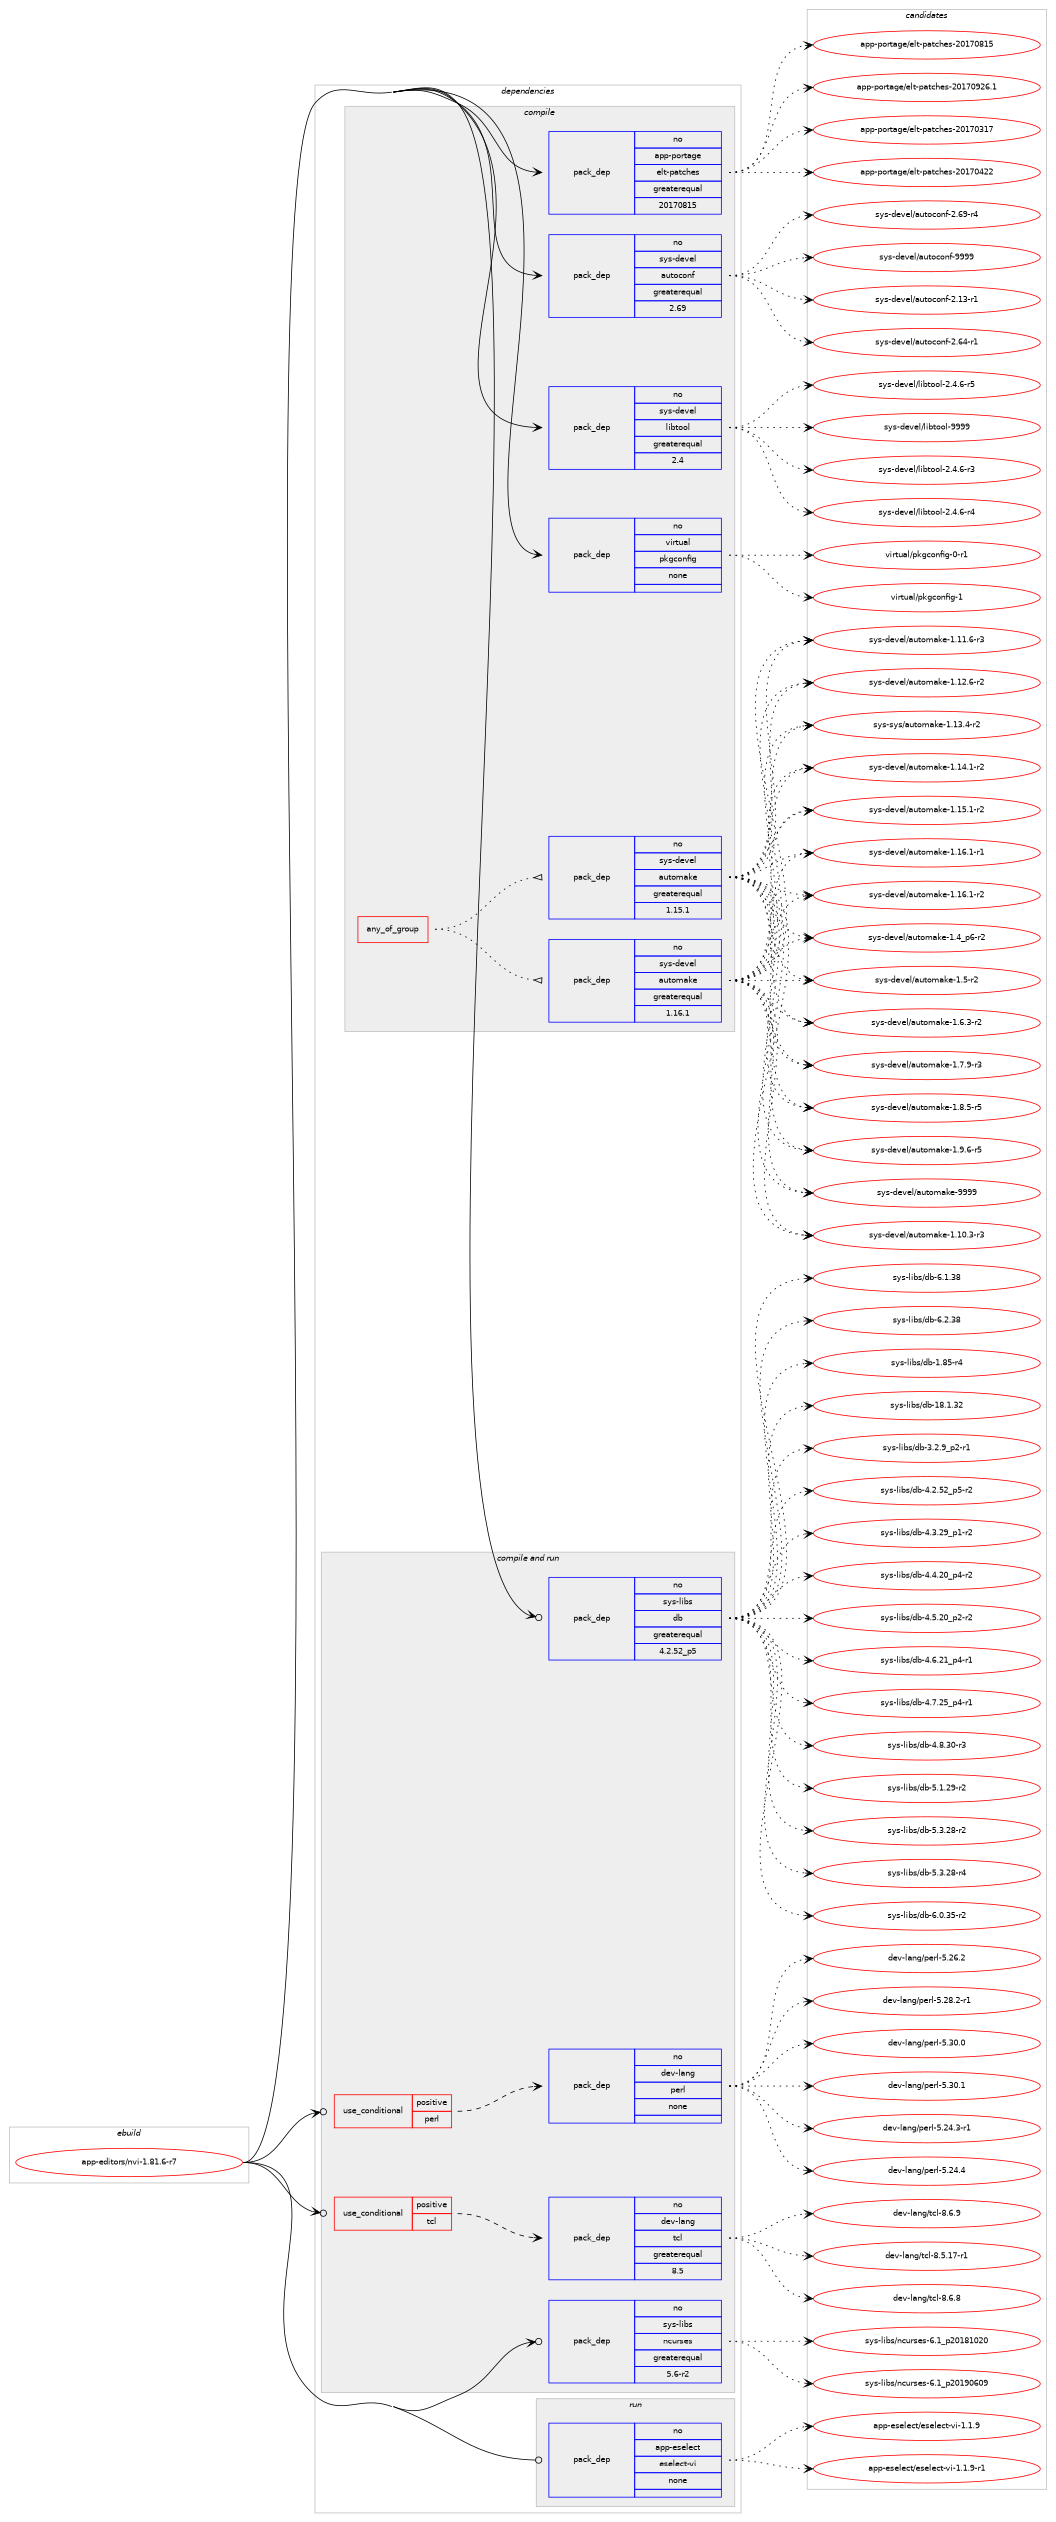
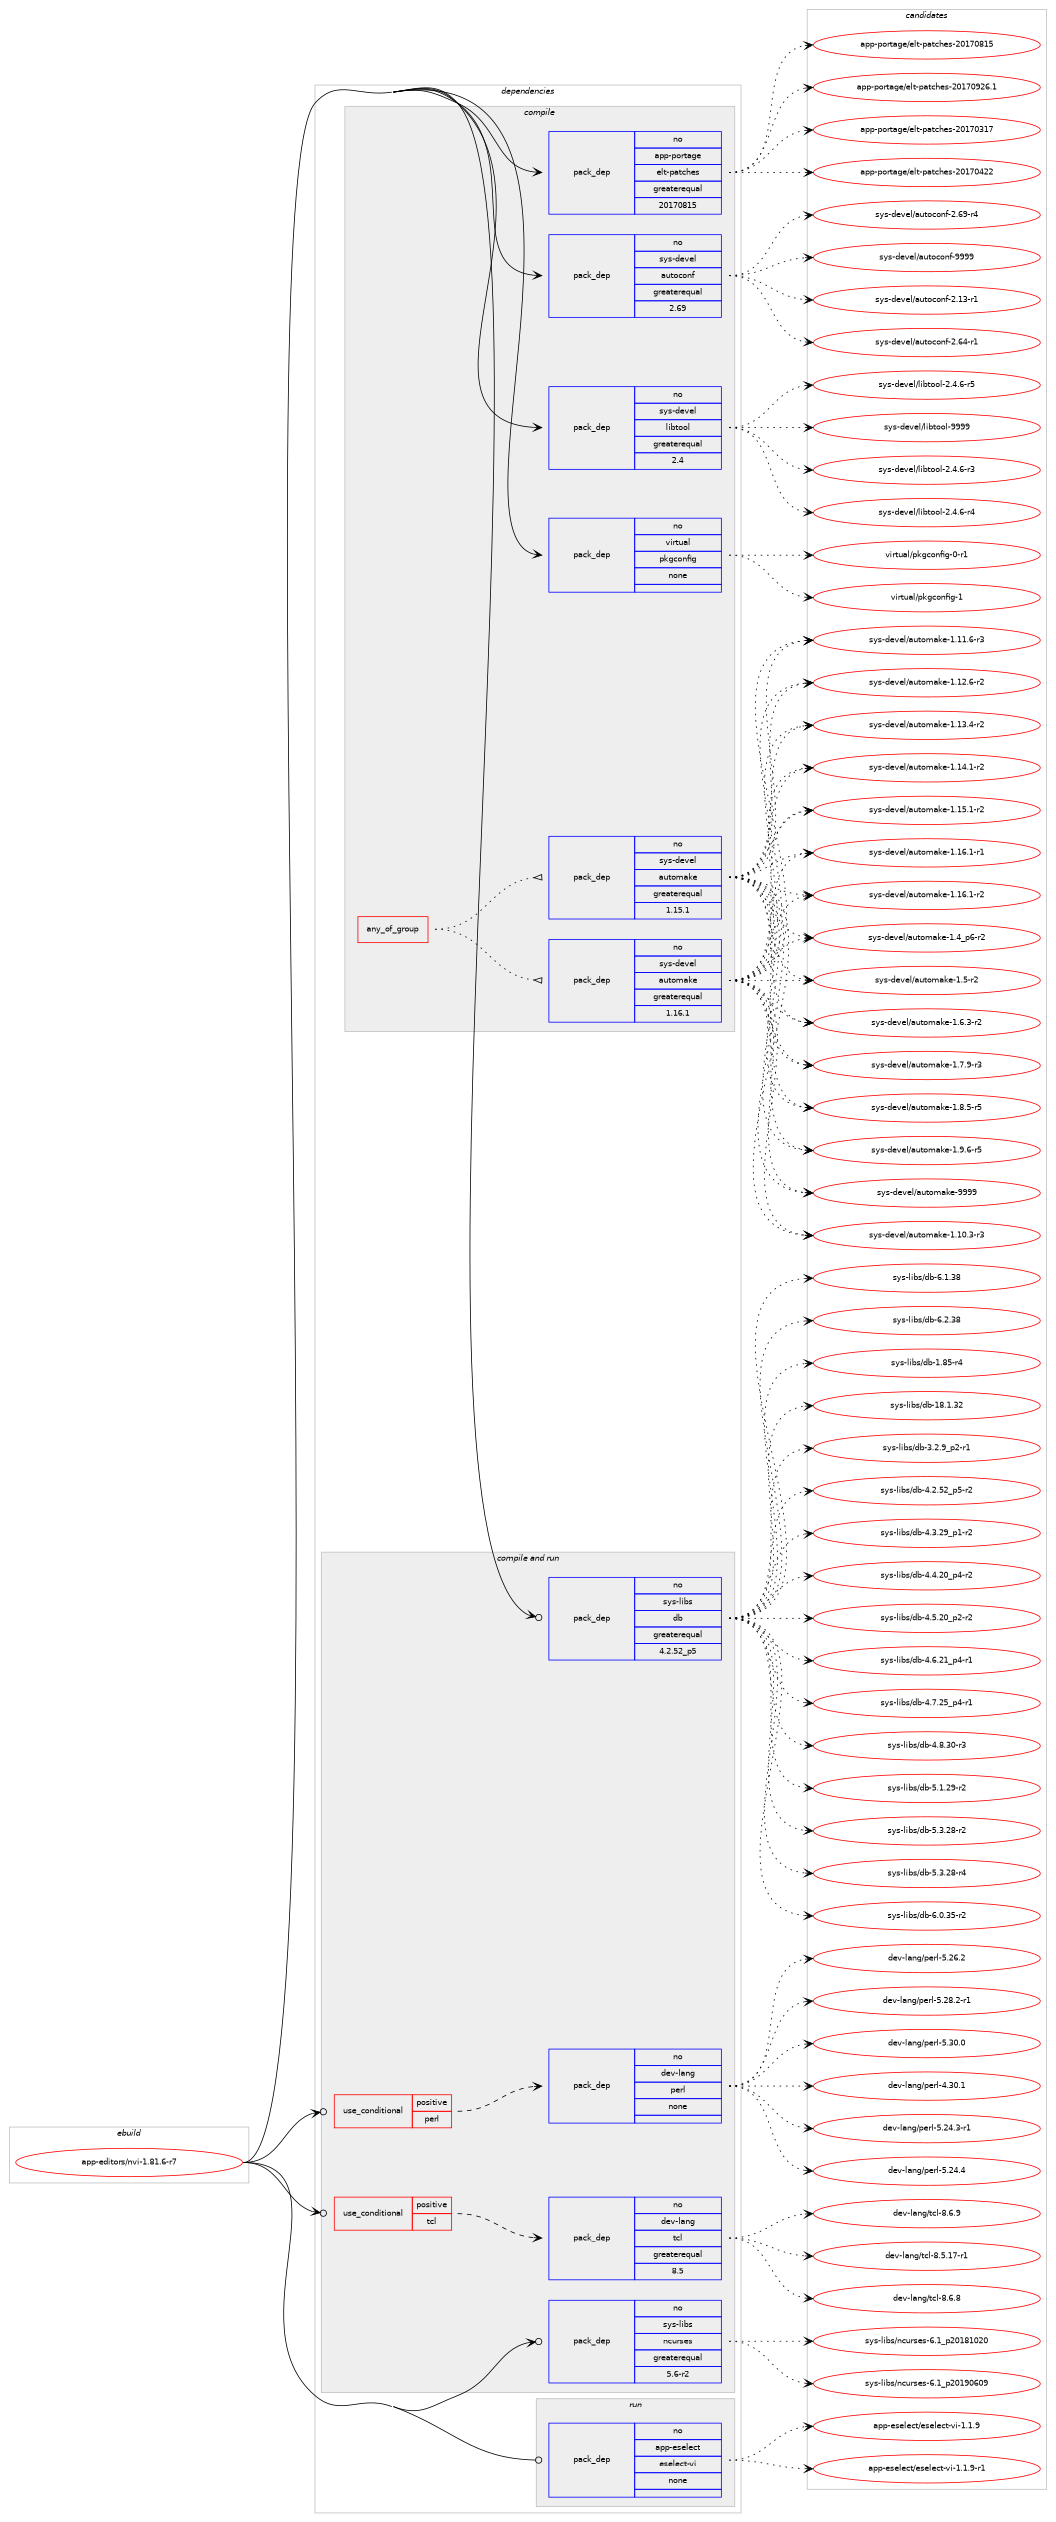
node "sys-sys/automake-1.13.4-r2": label "sys-sys/automake-1.13.4-r2" -> "sys-devel/automake-1.13.4-r2"
node "dev-lang/perl-5.30.1": label "dev-lang/perl-5.30.1" -> "dev-lang/perl-4.30.1"
